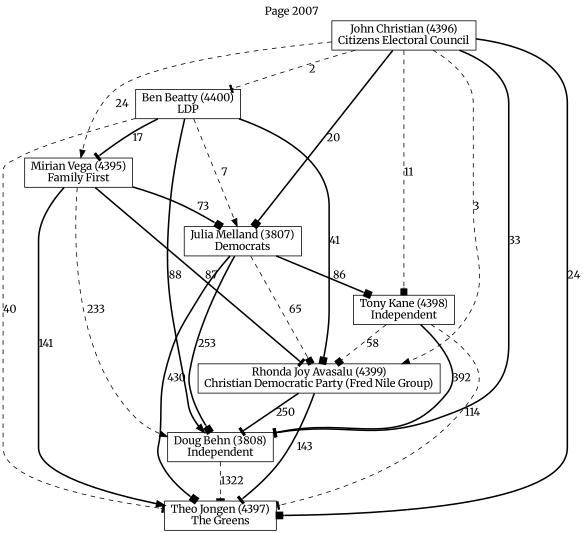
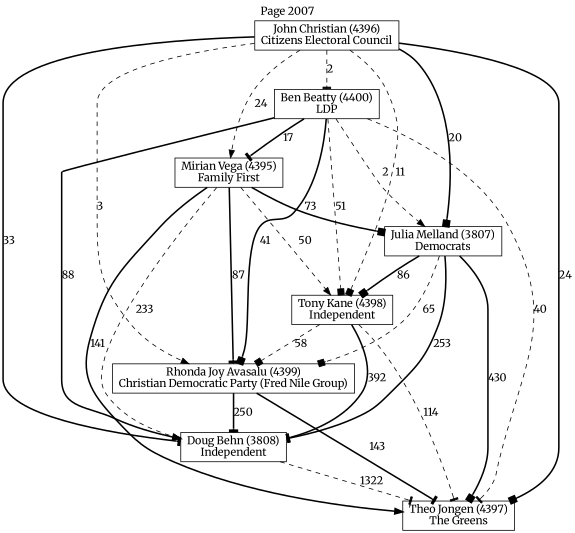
edge "Ben Beatty (4400) LDP" -> "Julia Melland (3807) Democrats": label "7" -> "2"
edge "Ben Beatty (4400) LDP" -> "Tony Kane (4398) Independent": added, label "51"
edge "Mirian Vega (4395) Family First" -> "Tony Kane (4398) Independent": added, label "50"
edge "Julia Melland (3807) Democrats" -> "Doug Behn (3808) Independent": arrowhead box -> tee
